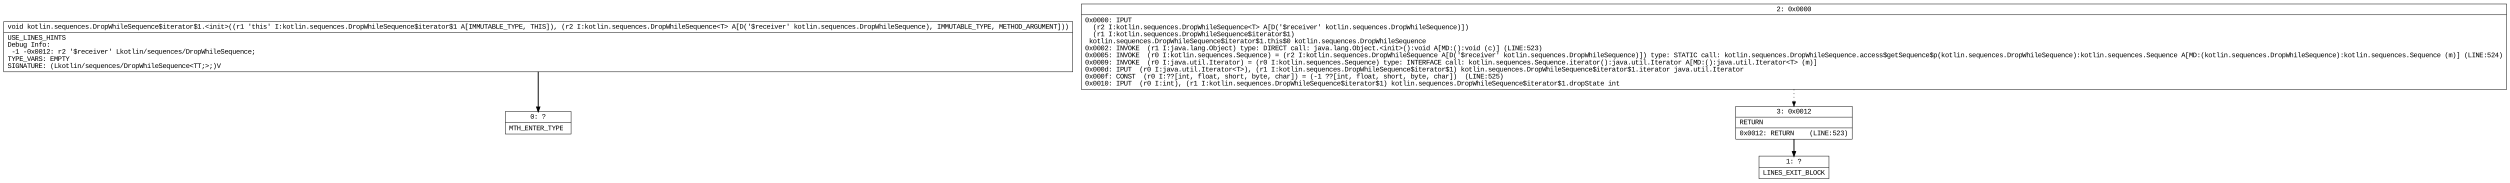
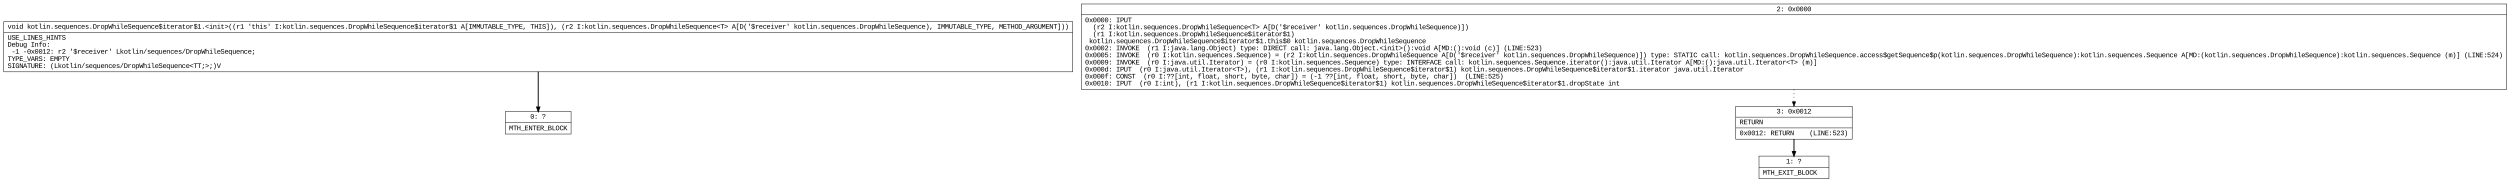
node "0: ?": text "MTH_ENTER_TYPE" -> "MTH_ENTER_BLOCK"
node "1: ?": text "LINES_EXIT_BLOCK" -> "MTH_EXIT_BLOCK"
